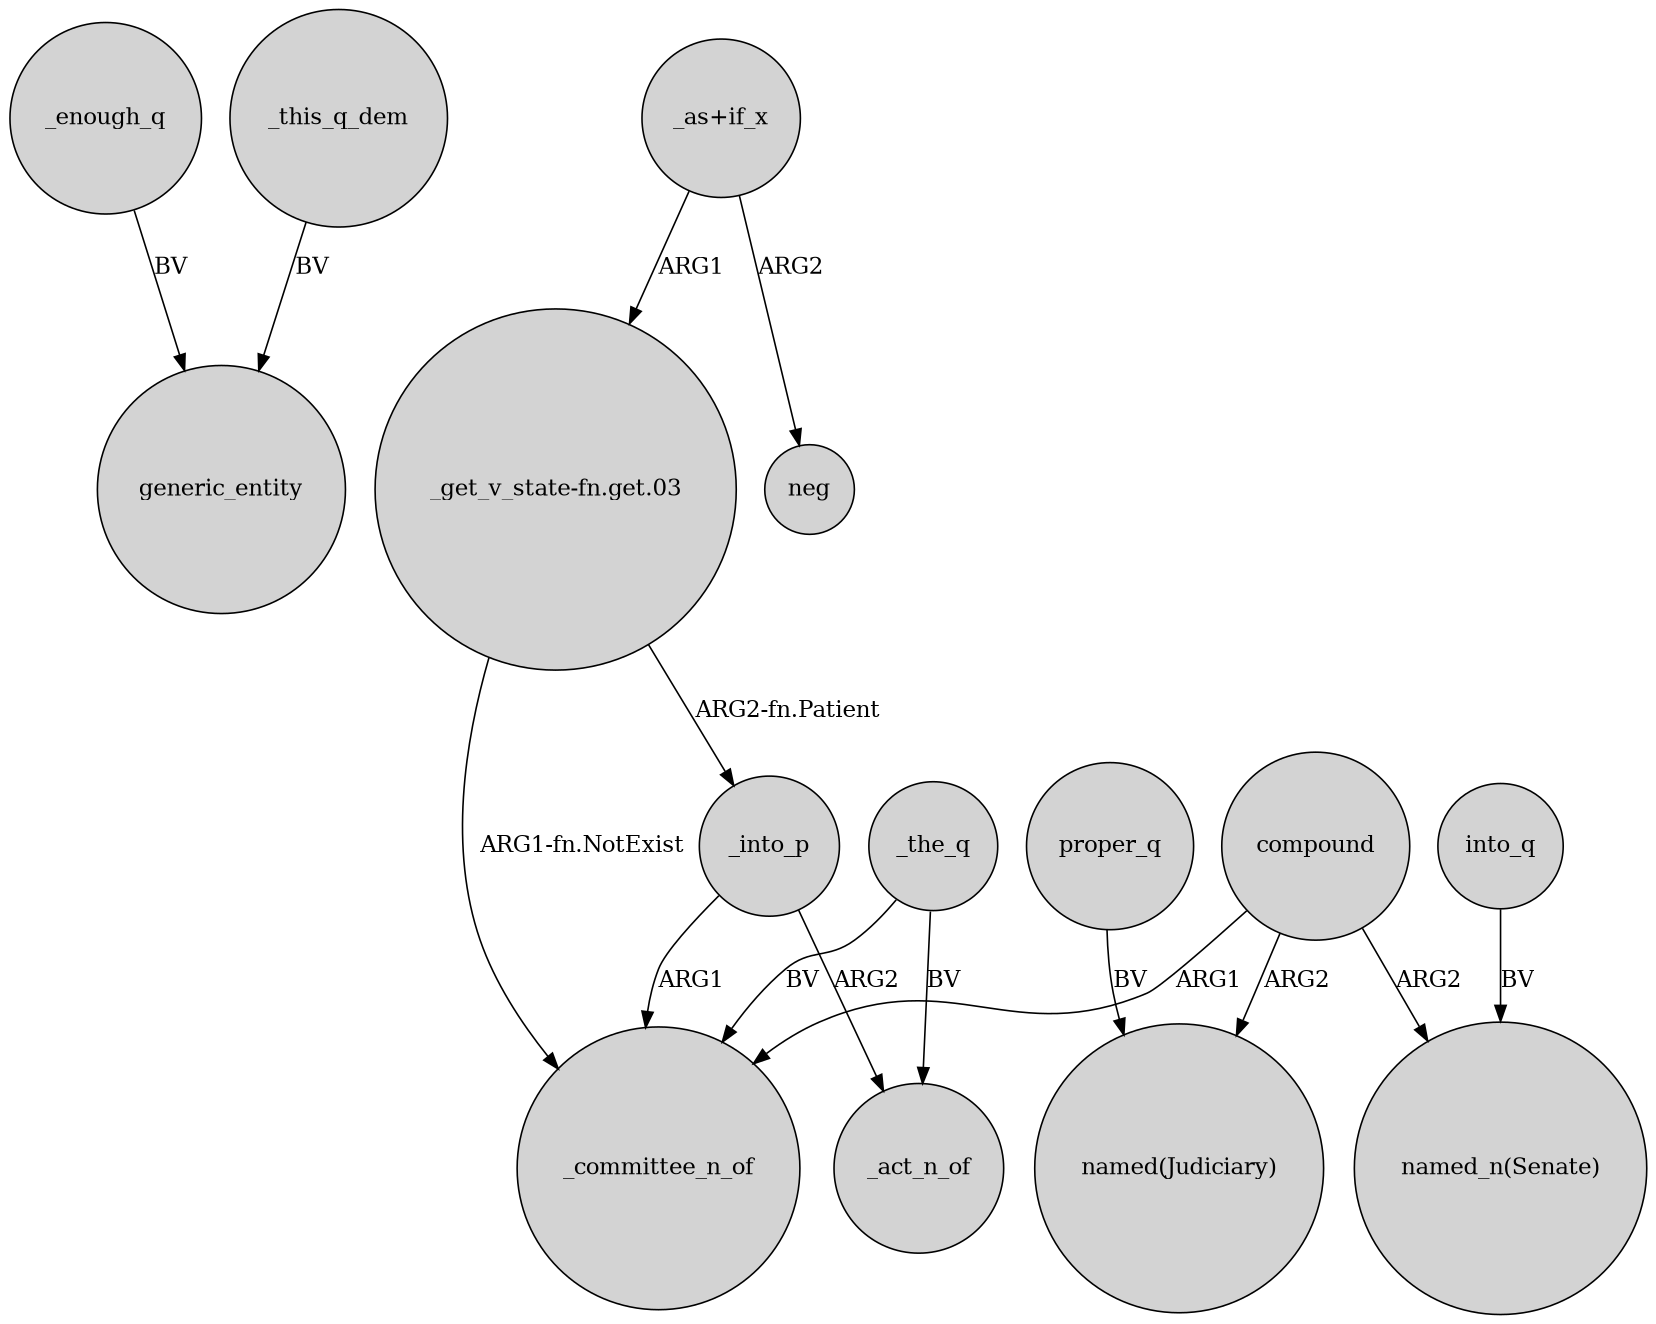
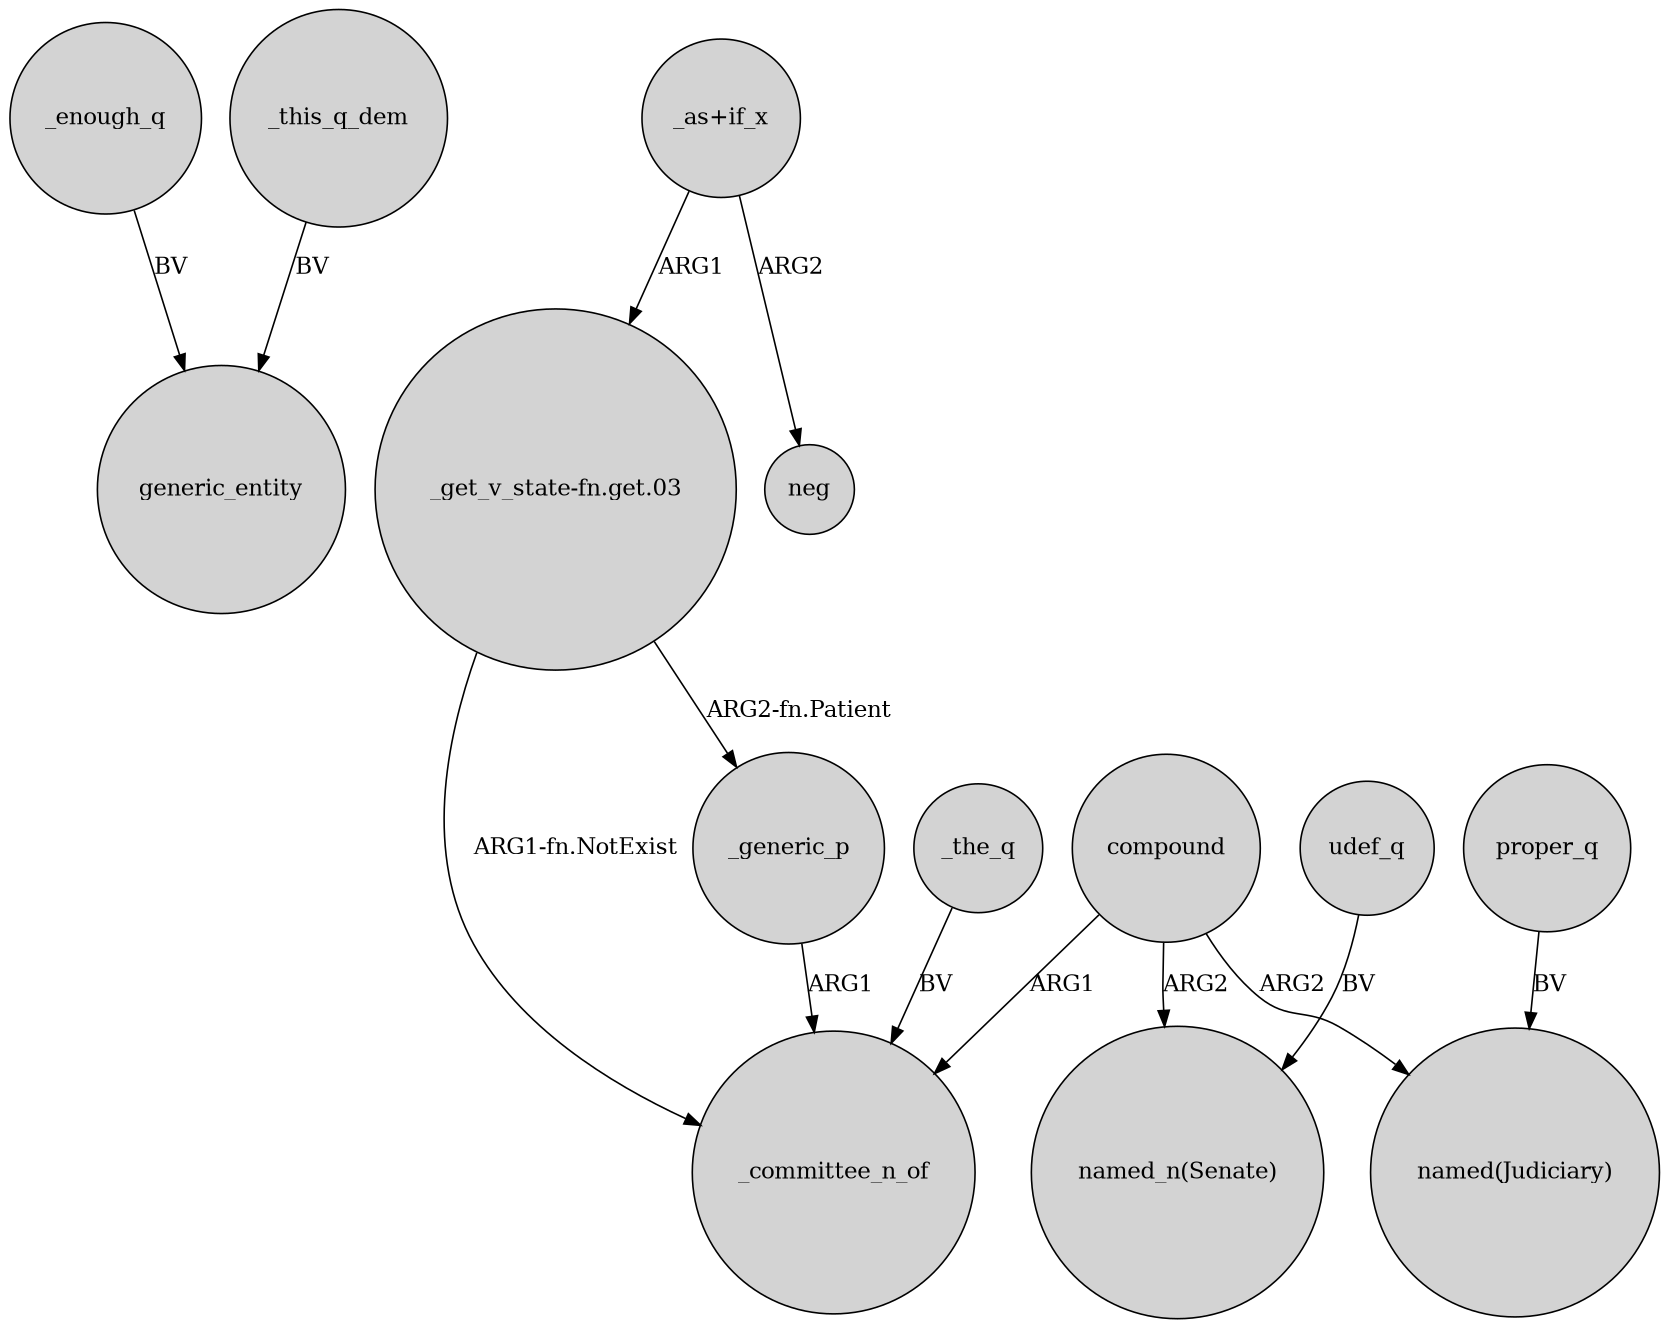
node "_into_p": label "_into_p" -> "_generic_p"
node "into_q": label "into_q" -> "udef_q"
node "_act_n_of": removed
